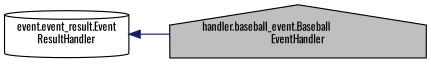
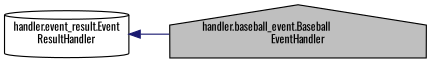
node "event.event_result.Event ResultHandler": label "event.event_result.Event ResultHandler" -> "handler.event_result.Event ResultHandler"
